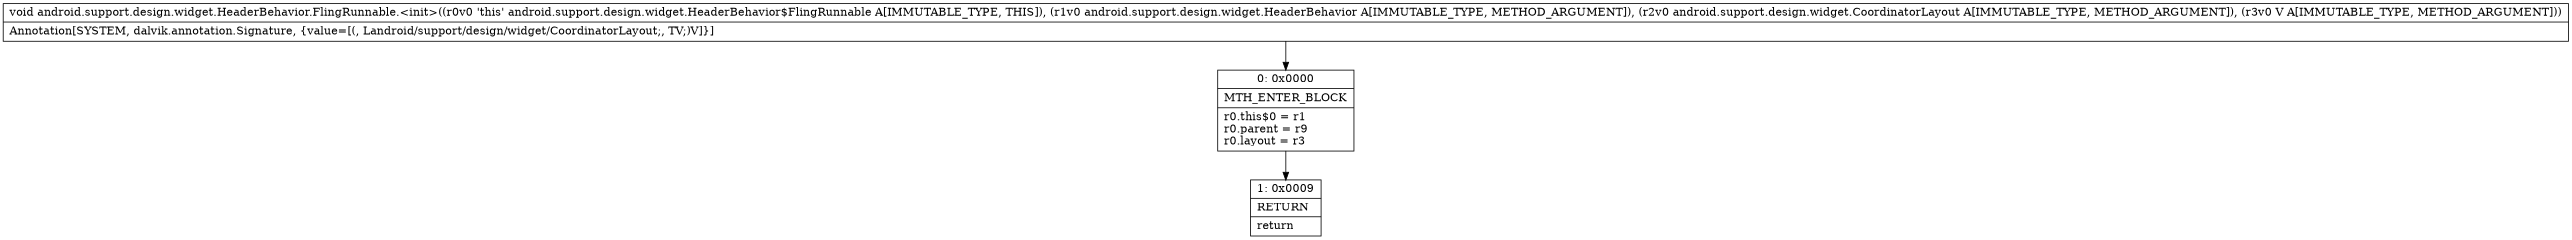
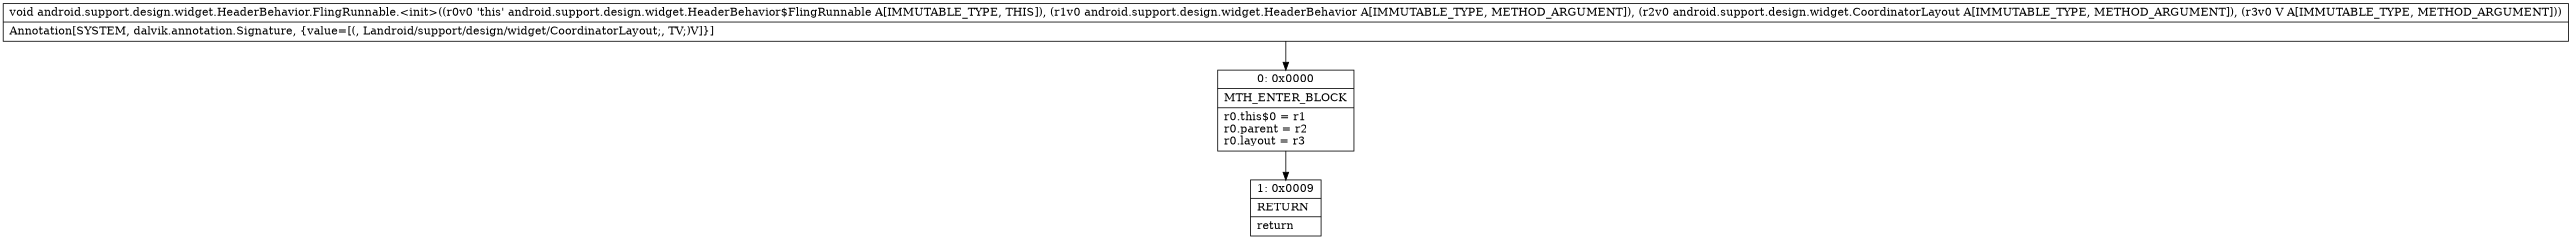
node "0: 0x0000": text "r0.parent = r9" -> "r0.parent = r2"
